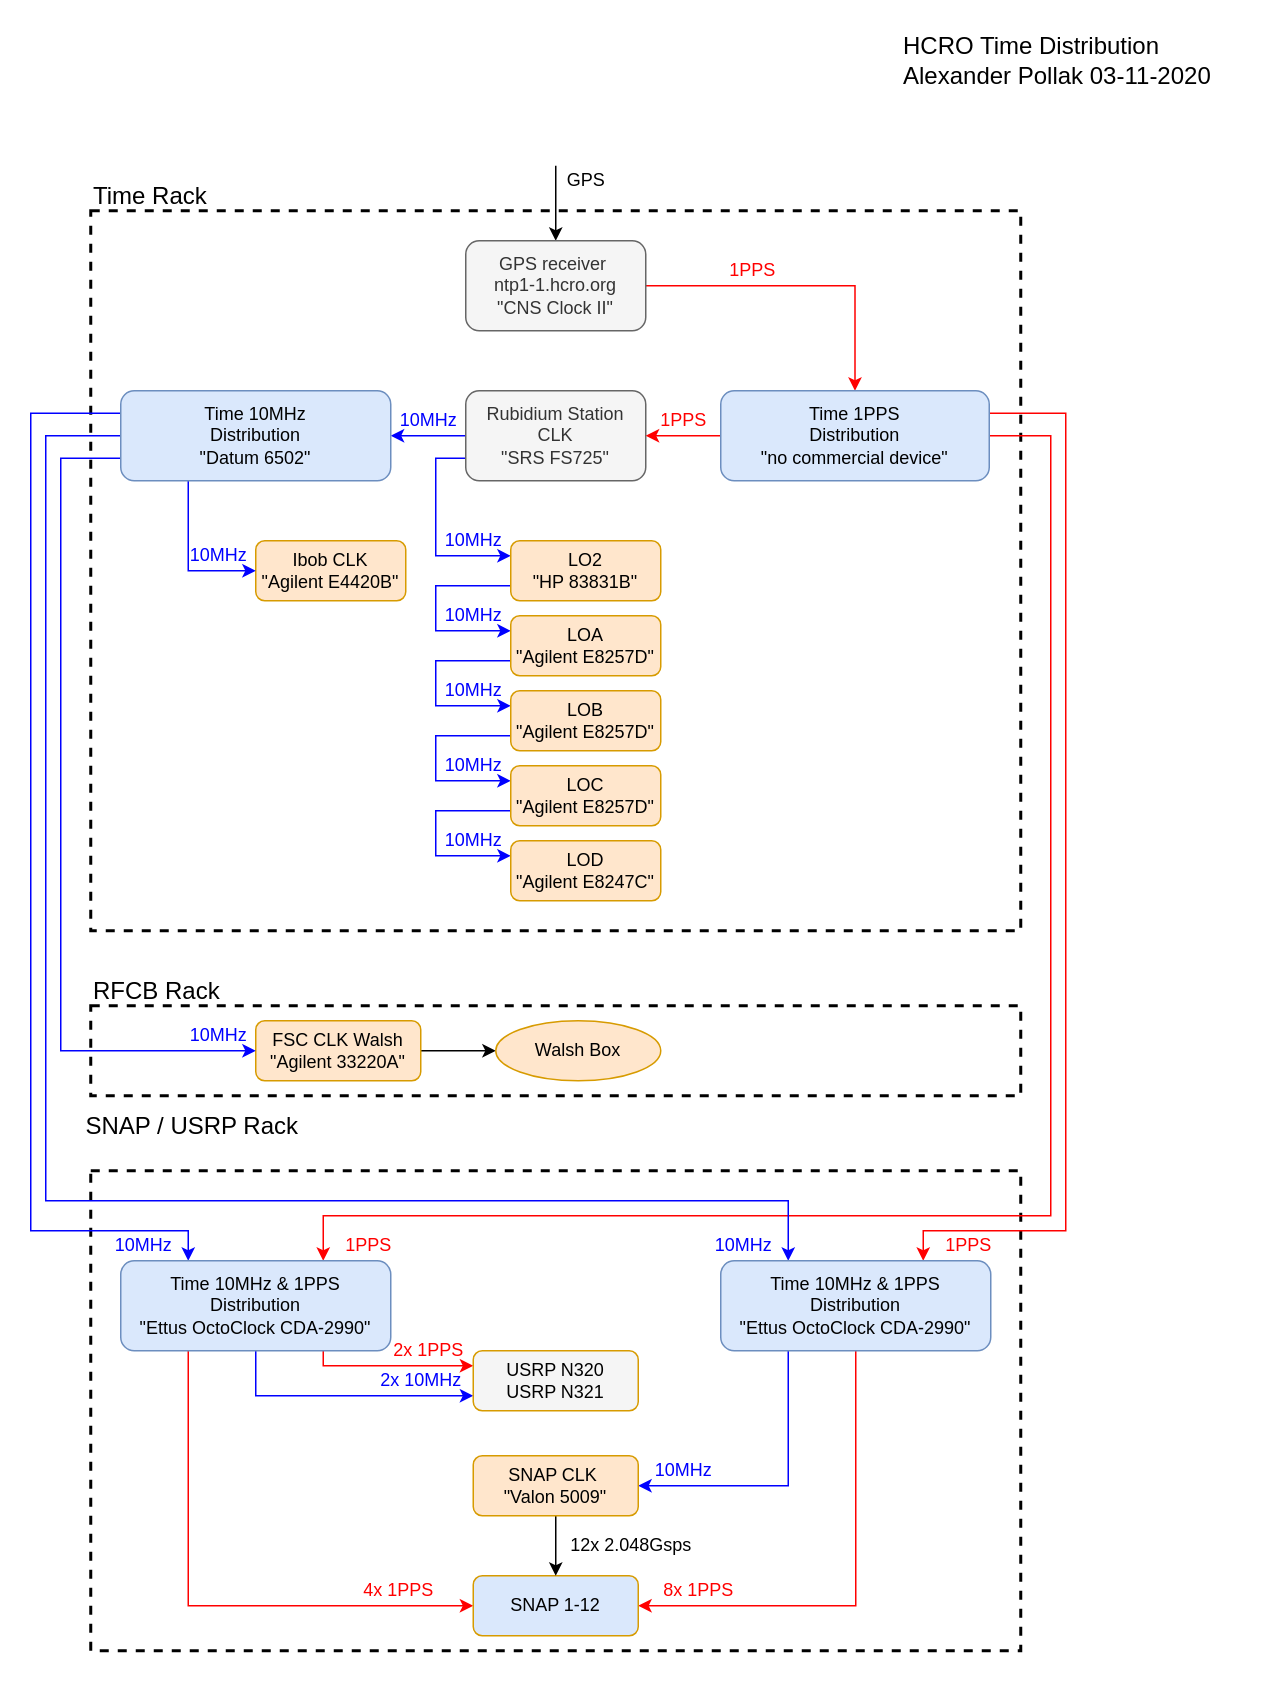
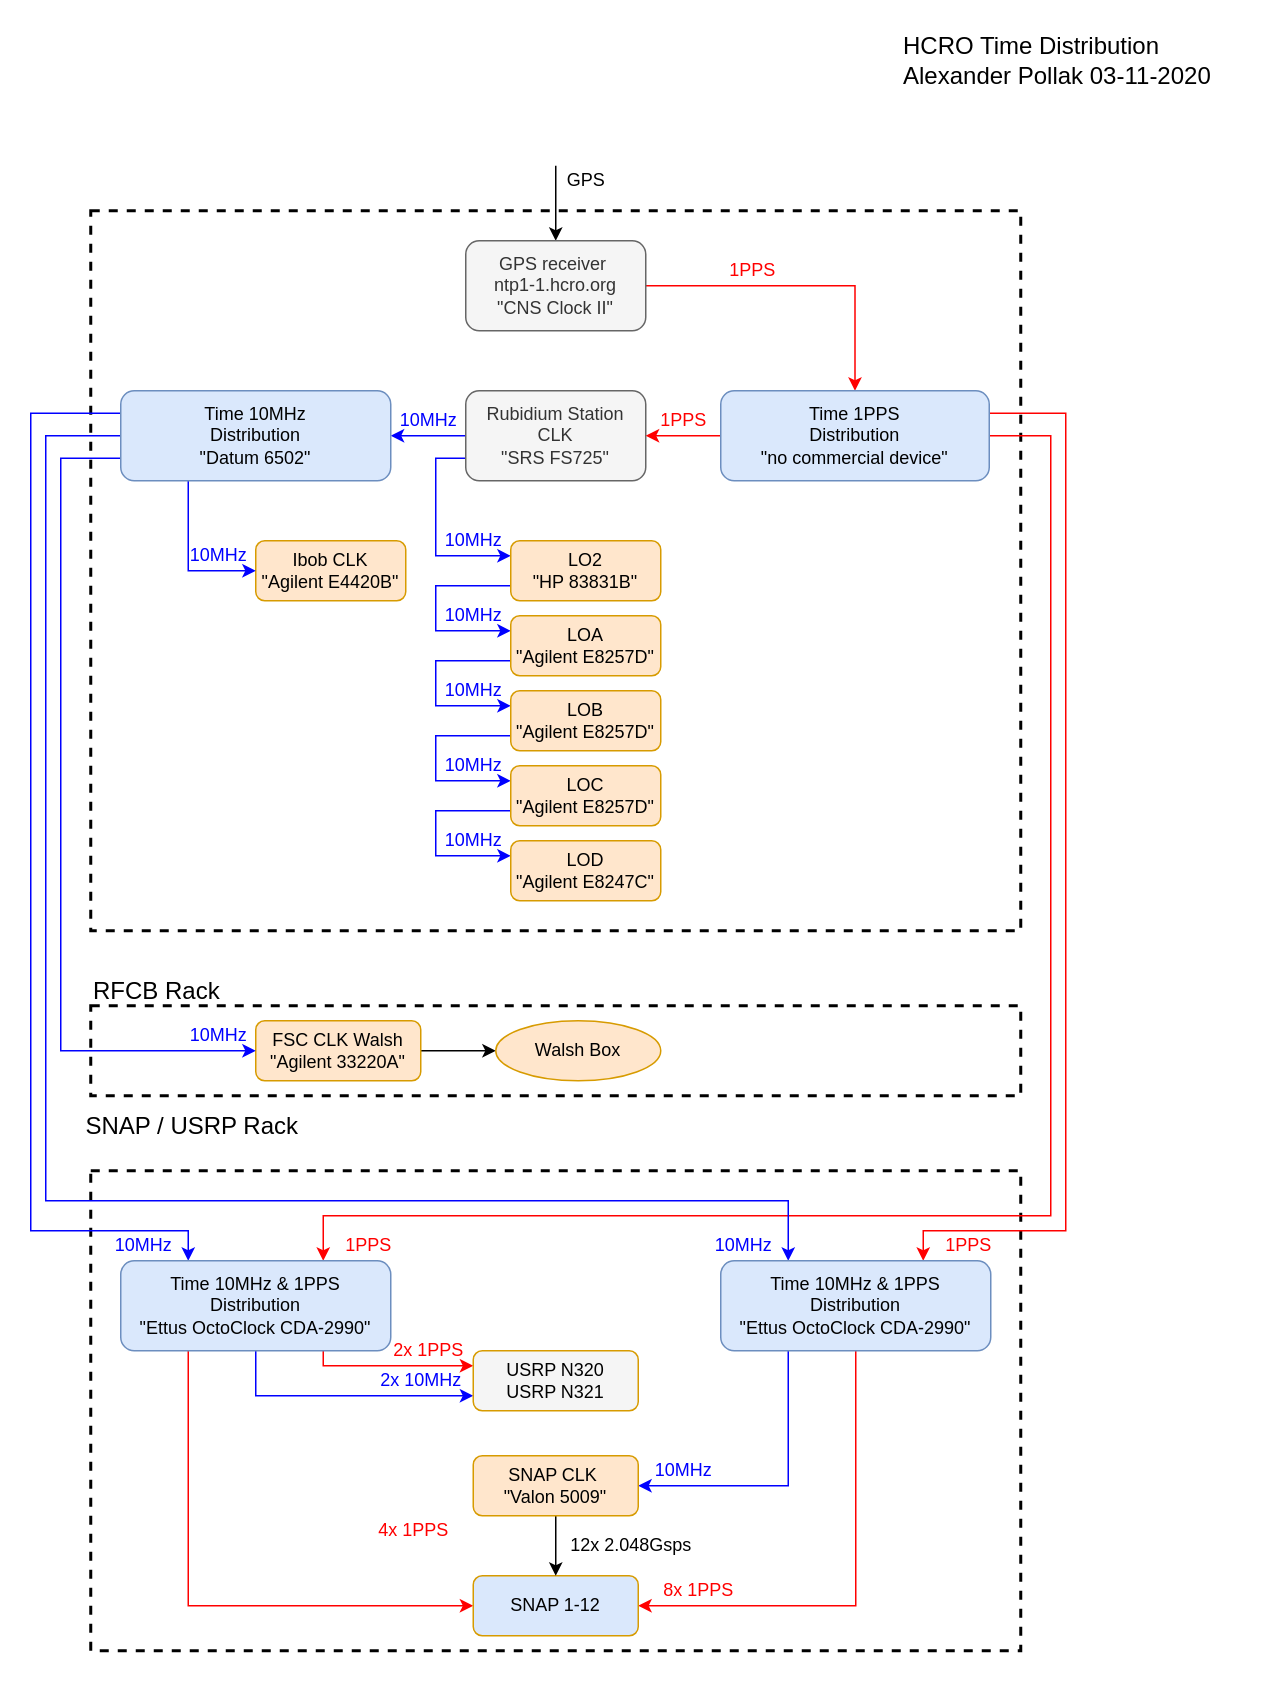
node "Time Rack": removed
node "4x 1PPS": moved (398, 1591) -> (413, 1531)
